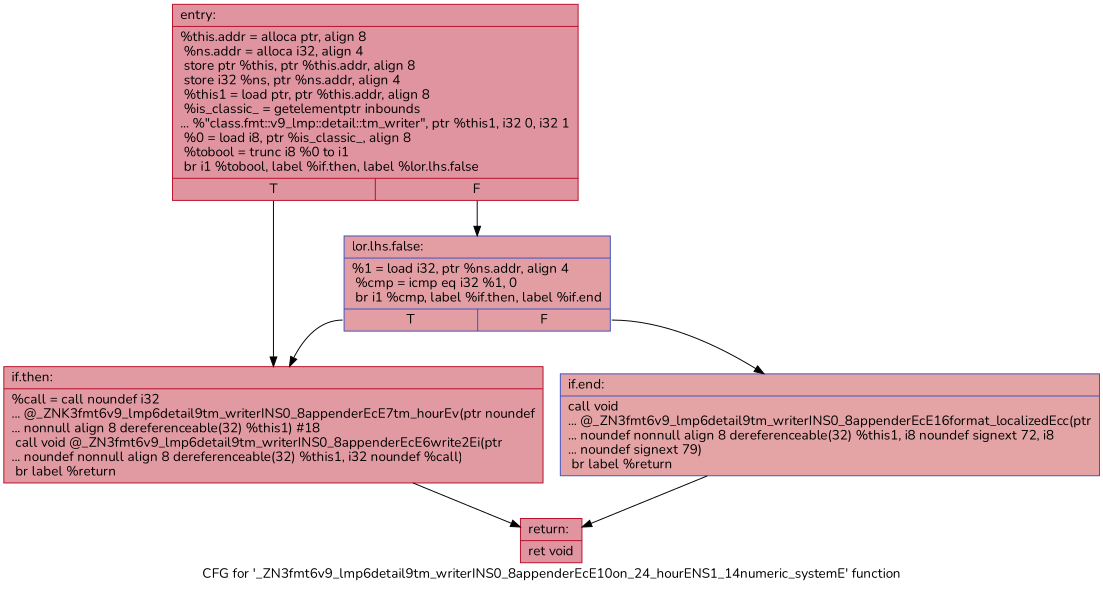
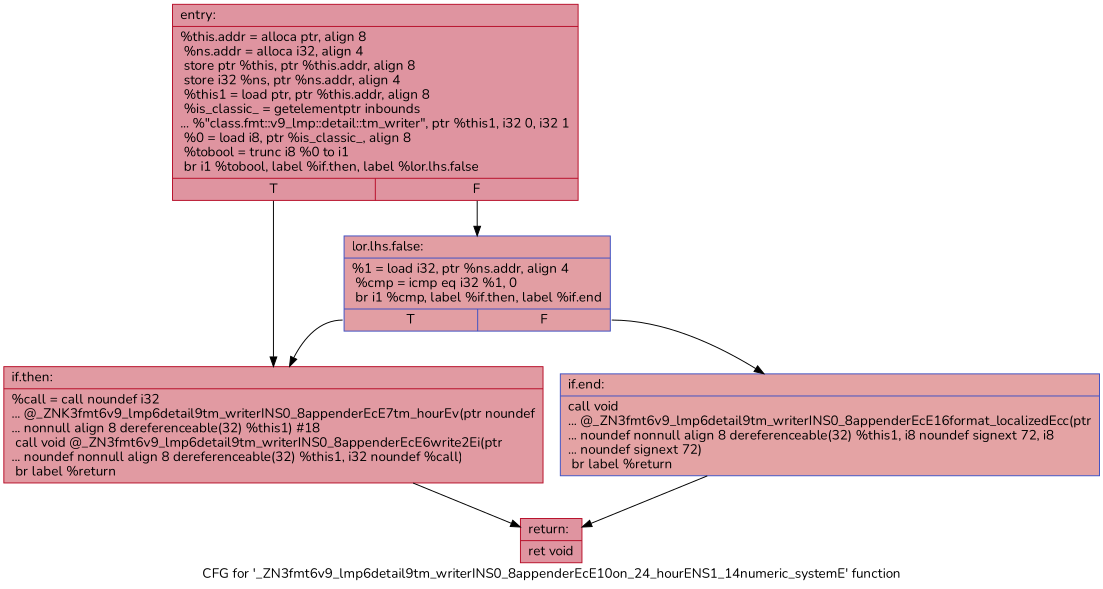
node "if.end:": text "... noundef signext 79)" -> "... noundef signext 72)"
